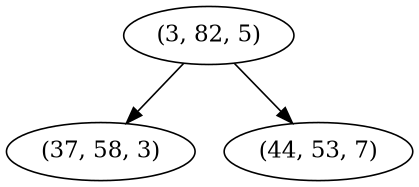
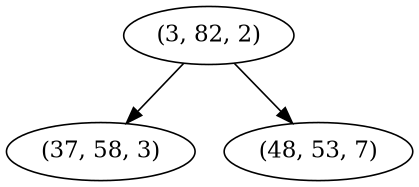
node "(3, 82, 5)": label "(3, 82, 5)" -> "(3, 82, 2)"
node "(44, 53, 7)": label "(44, 53, 7)" -> "(48, 53, 7)"
